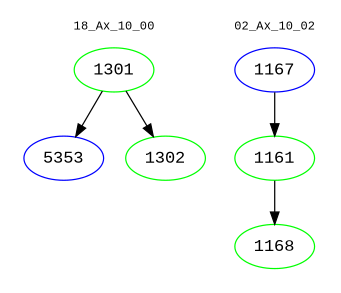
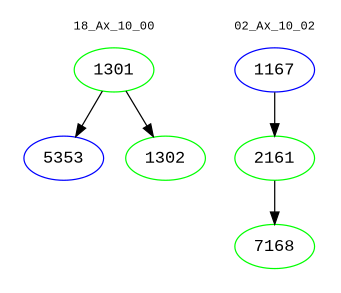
node "1161": label "1161" -> "2161"
node "1168": label "1168" -> "7168"
